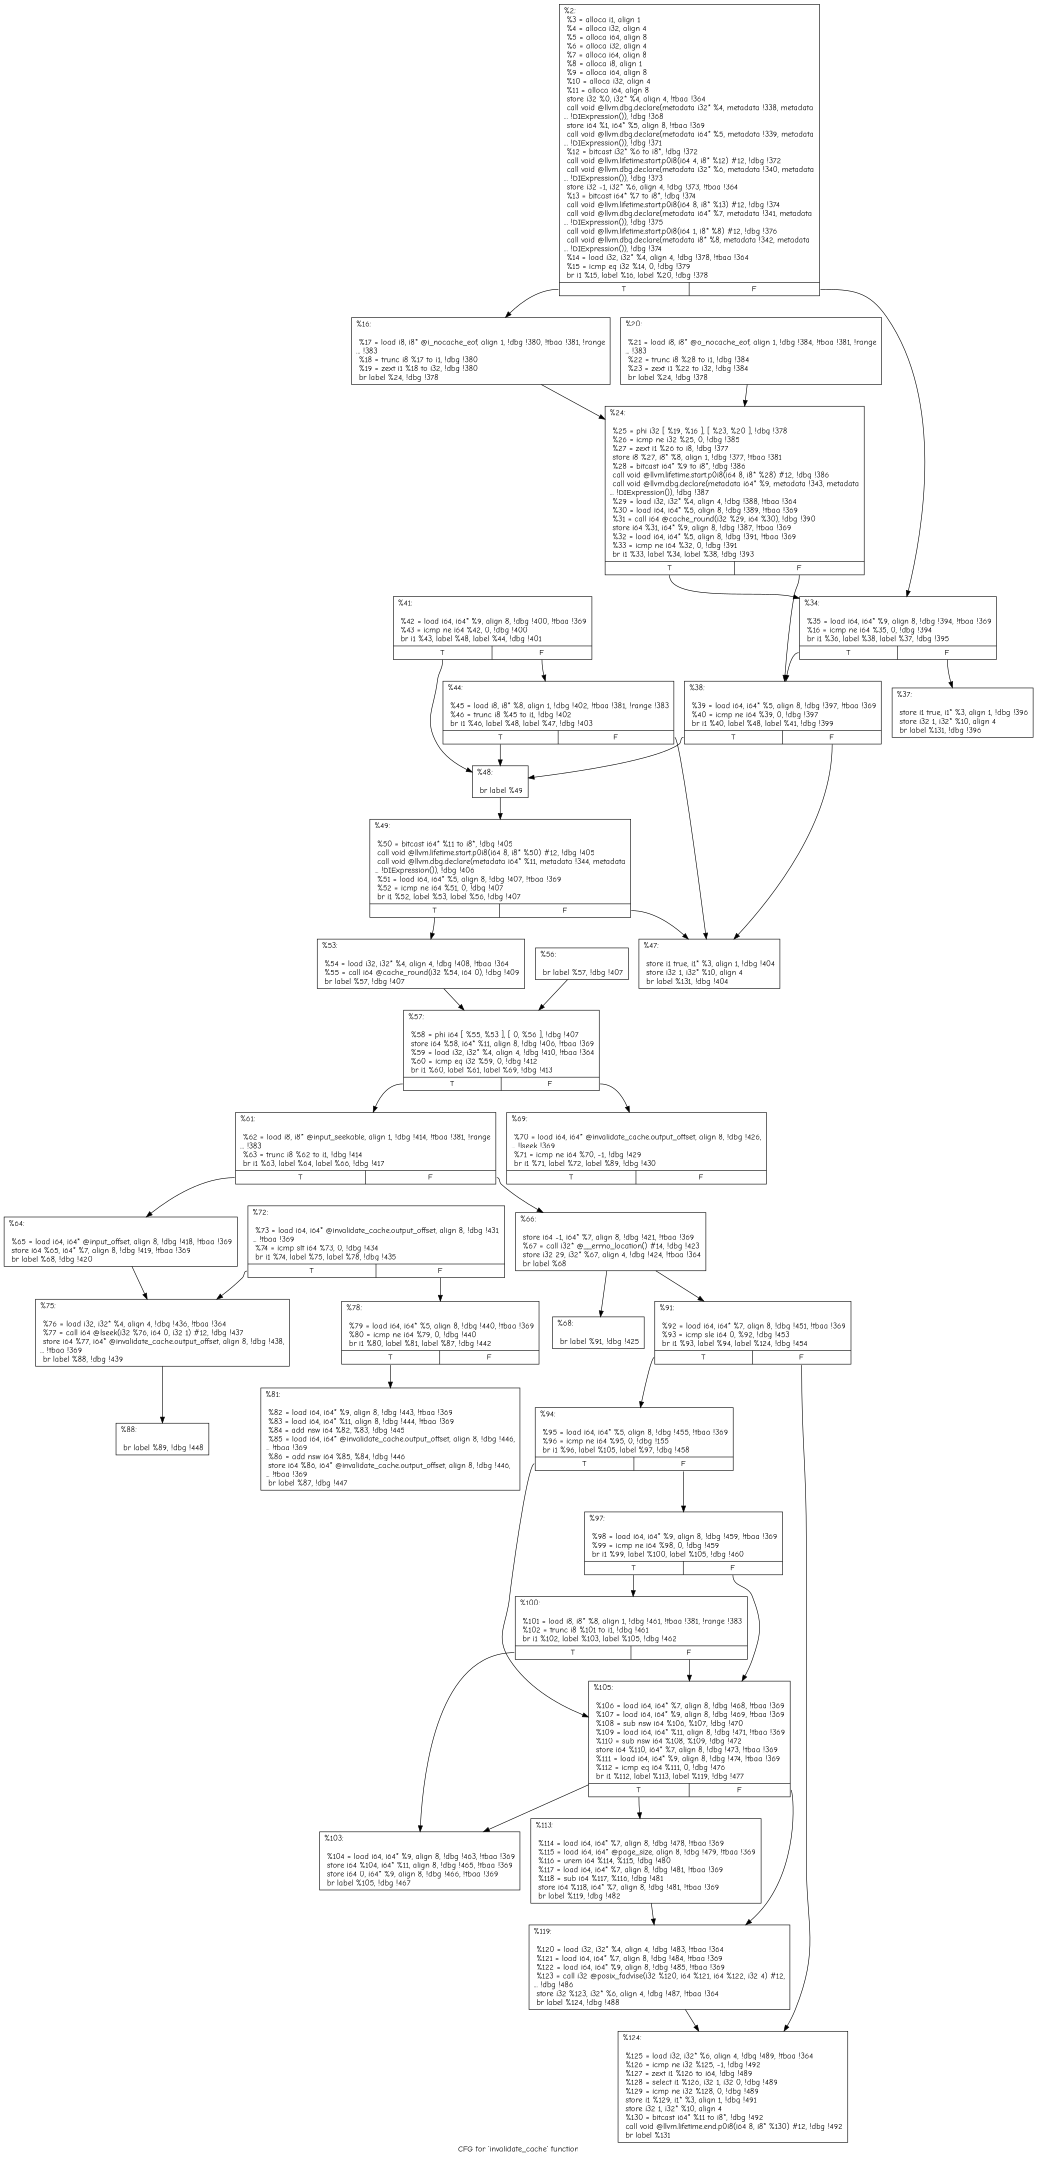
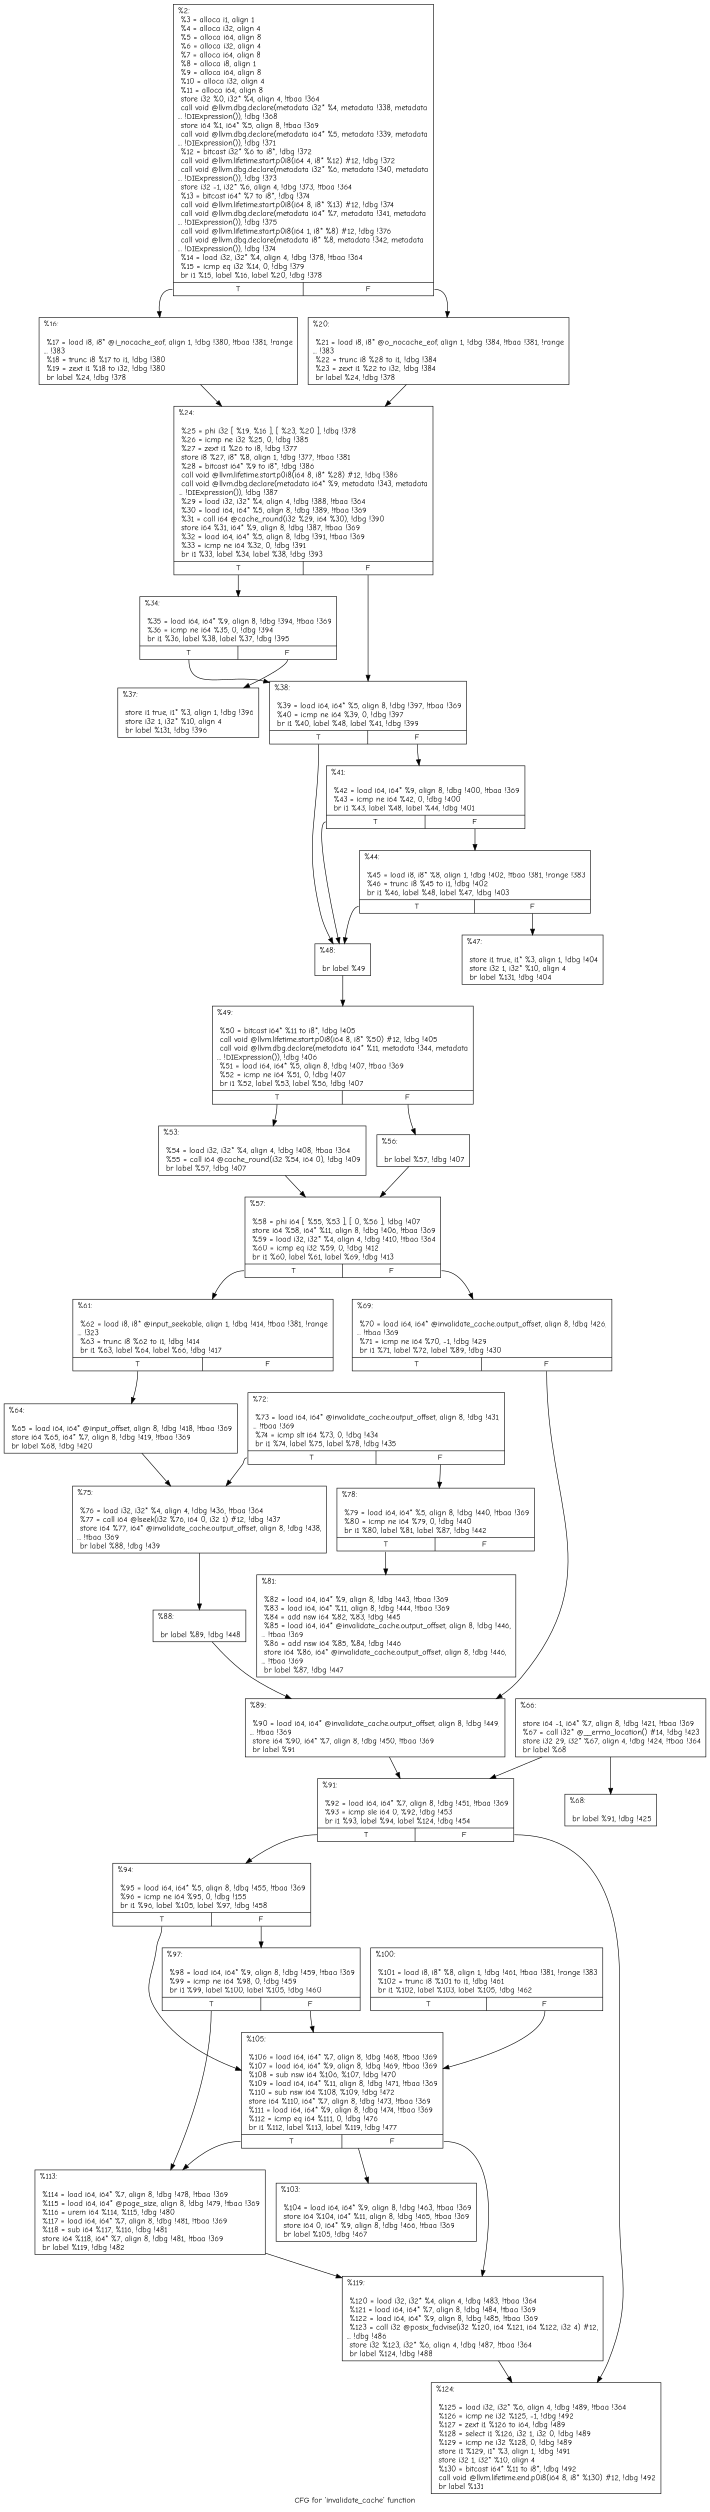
edge "%2:" -> "%34:": now "%2:" -> "%20:"
node "%34:": text "%16 = icmp ne i64 %35, 0, !dbg !394" -> "%36 = icmp ne i64 %35, 0, !dbg !394"
edge "%38:" -> "%47:": now "%38:" -> "%41:"
edge "%49:" -> "%47:": now "%49:" -> "%56:"
node "%61:": text "... !383" -> "... !323"
node "%69:": text "... !lseek !369" -> "... !tbaa !369"
edge "%61:" -> "%66:": removed
edge "%97:" -> "%100:": now "%97:" -> "%113:"
edge "%100:" -> "%103:": removed
node "%89:": added
